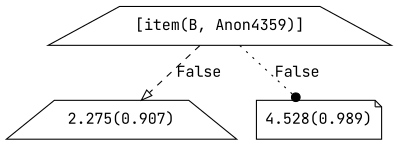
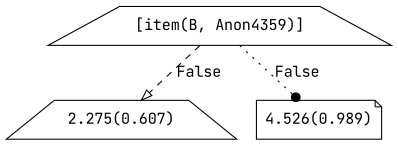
node "2.275(0.907)": label "2.275(0.907)" -> "2.275(0.607)"
node "4.528(0.989)": label "4.528(0.989)" -> "4.526(0.989)"
